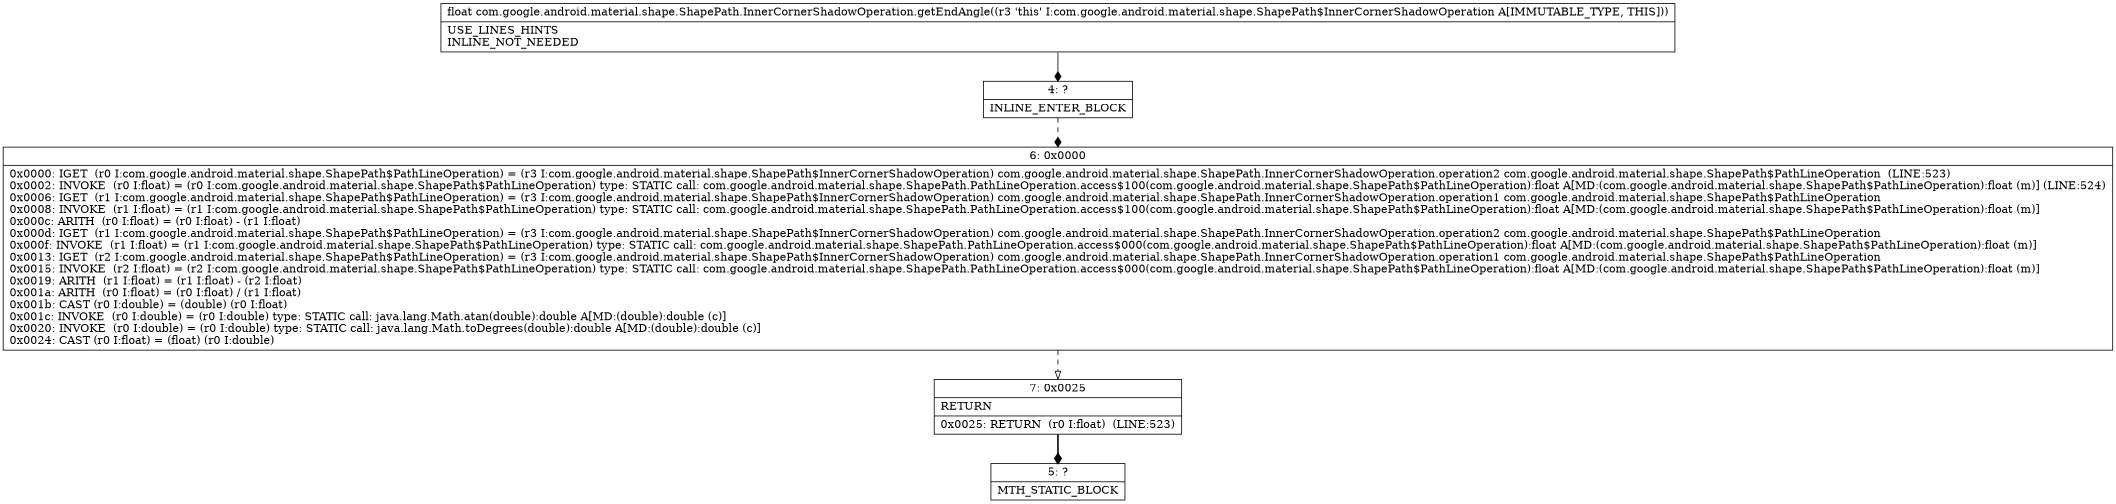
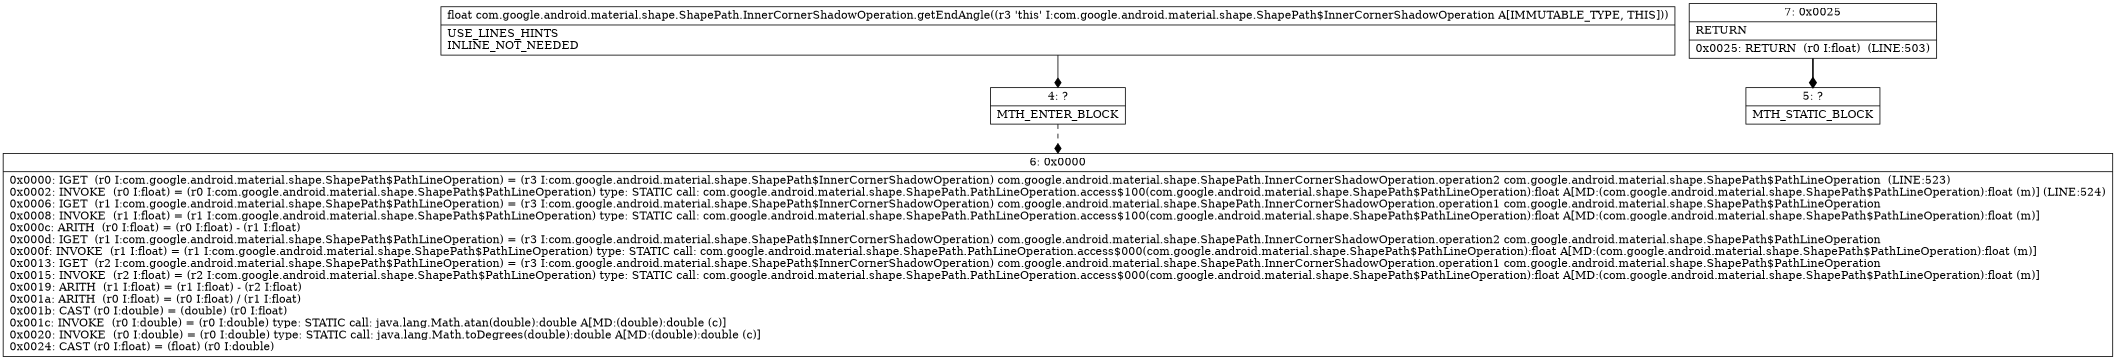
node "4: ?": text "INLINE_ENTER_BLOCK" -> "MTH_ENTER_BLOCK"
edge "6: 0x0000" -> "7: 0x0025": removed
node "7: 0x0025": text "0x0025: RETURN  (r0 I:float)  (LINE:523)" -> "0x0025: RETURN  (r0 I:float)  (LINE:503)"
